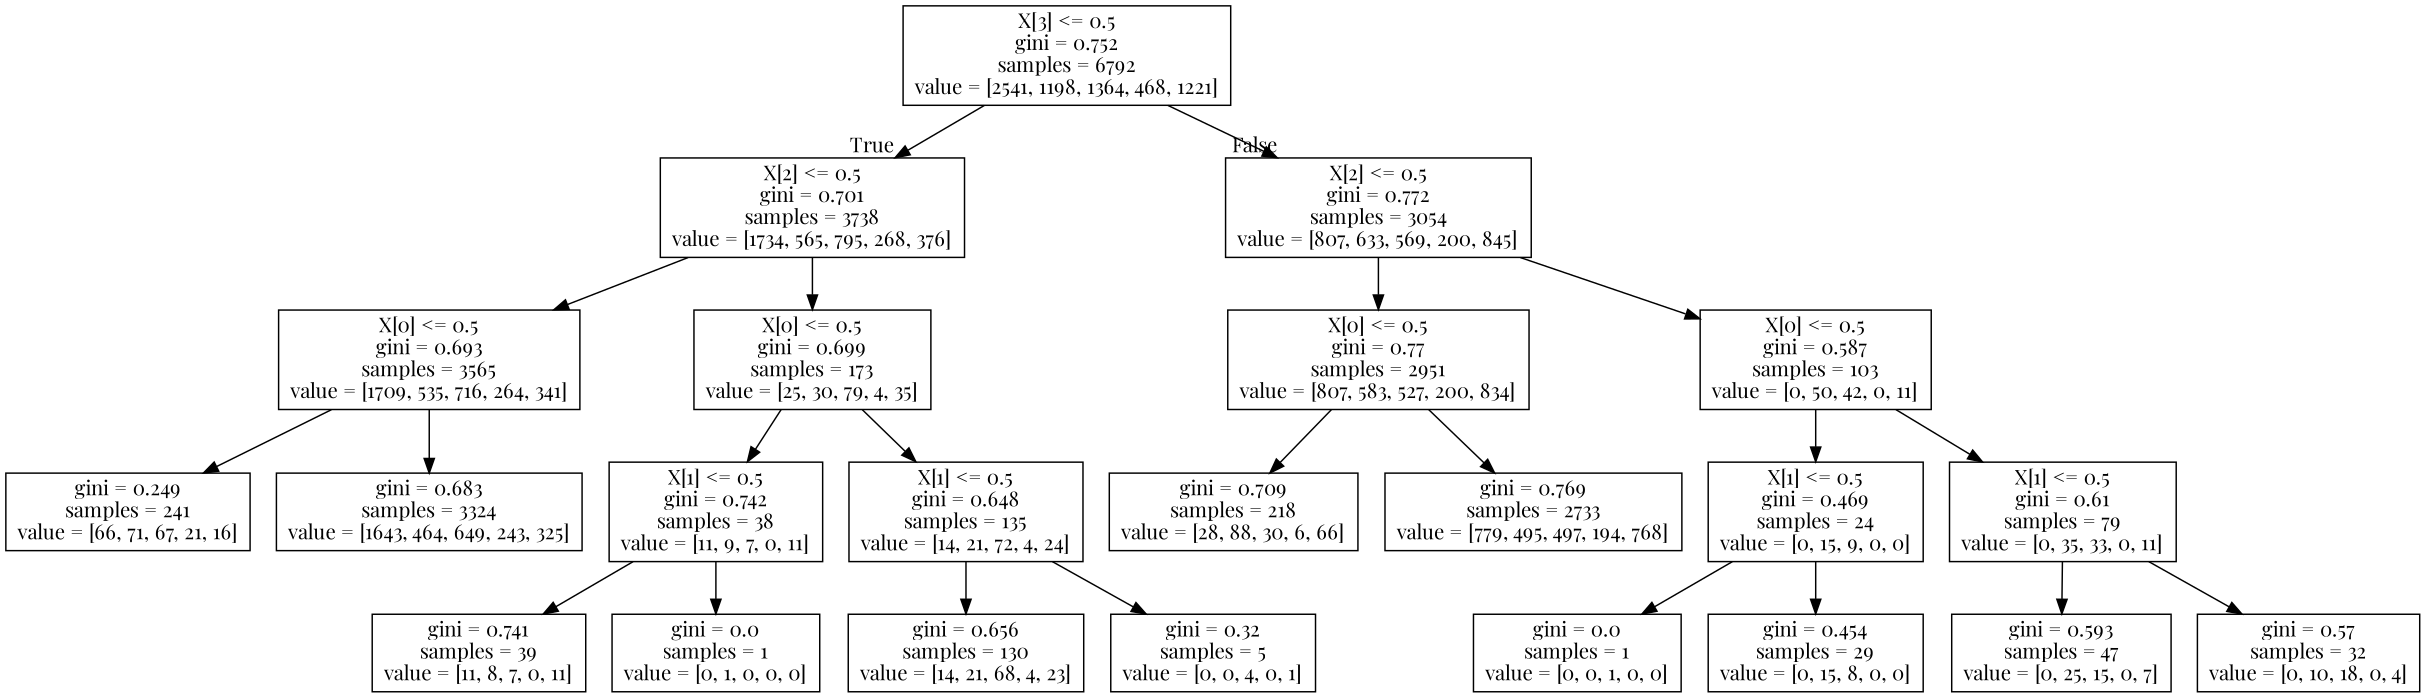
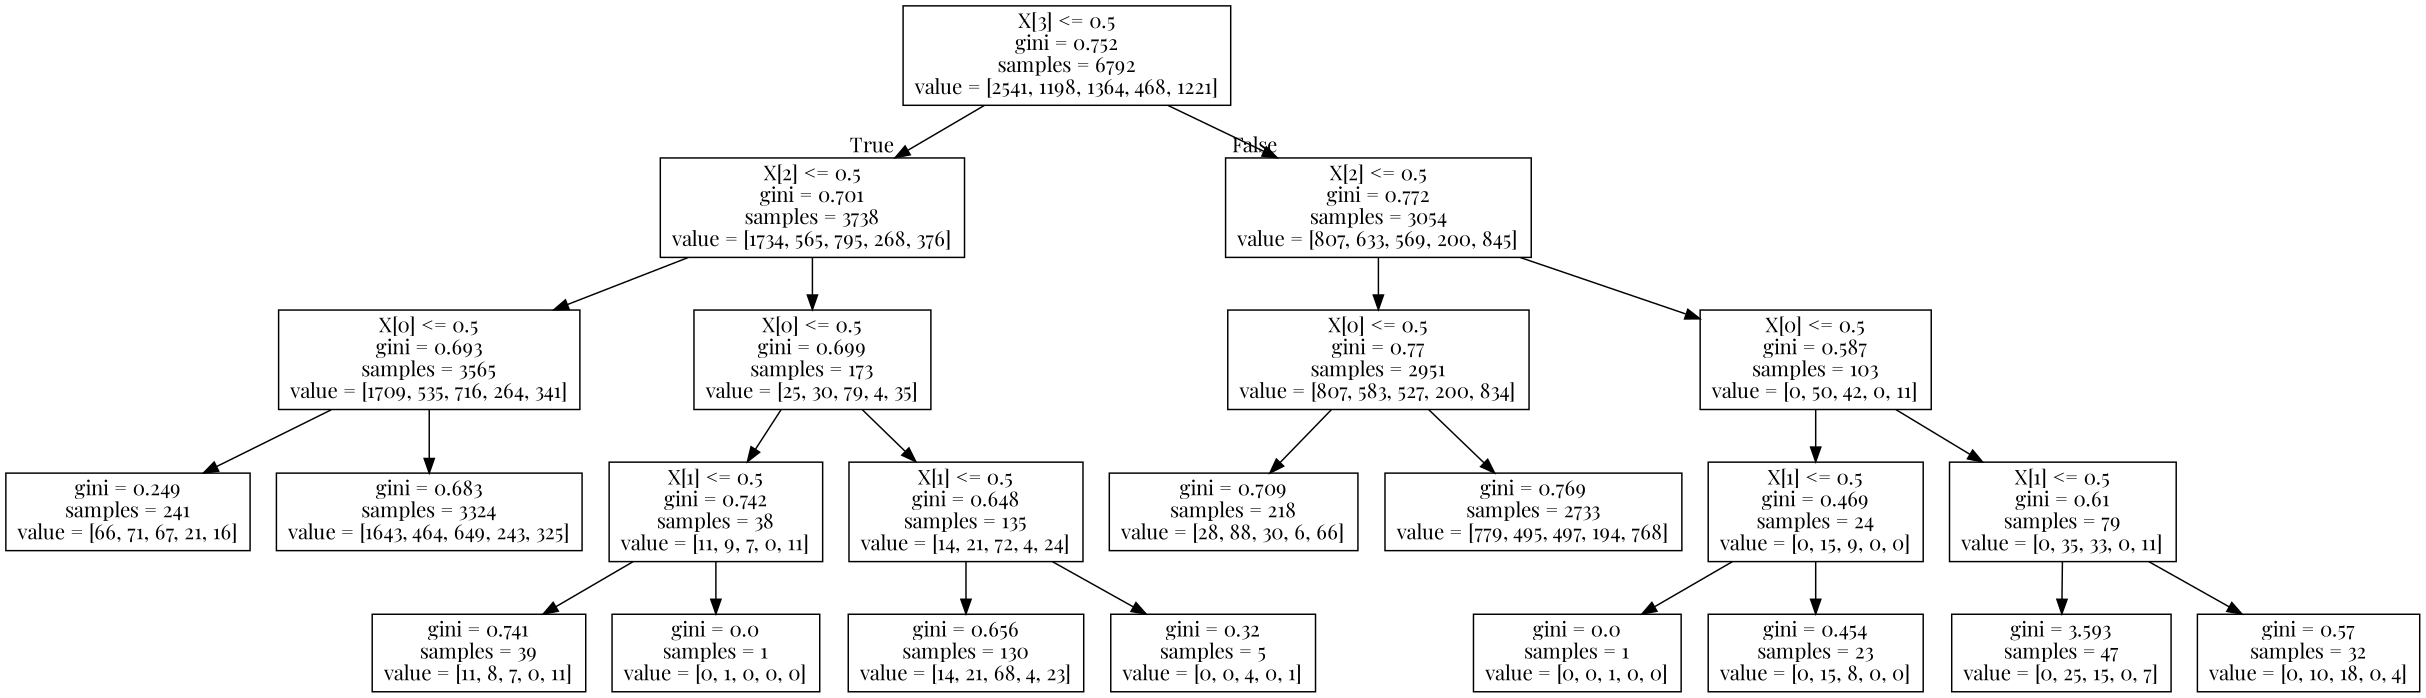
node "gini = 0.454 samples = 29 value = [0, 15, 8, 0, 0]": label "gini = 0.454 samples = 29 value = [0, 15, 8, 0, 0]" -> "gini = 0.454 samples = 23 value = [0, 15, 8, 0, 0]"
node "gini = 0.593 samples = 47 value = [0, 25, 15, 0, 7]": label "gini = 0.593 samples = 47 value = [0, 25, 15, 0, 7]" -> "gini = 3.593 samples = 47 value = [0, 25, 15, 0, 7]"
